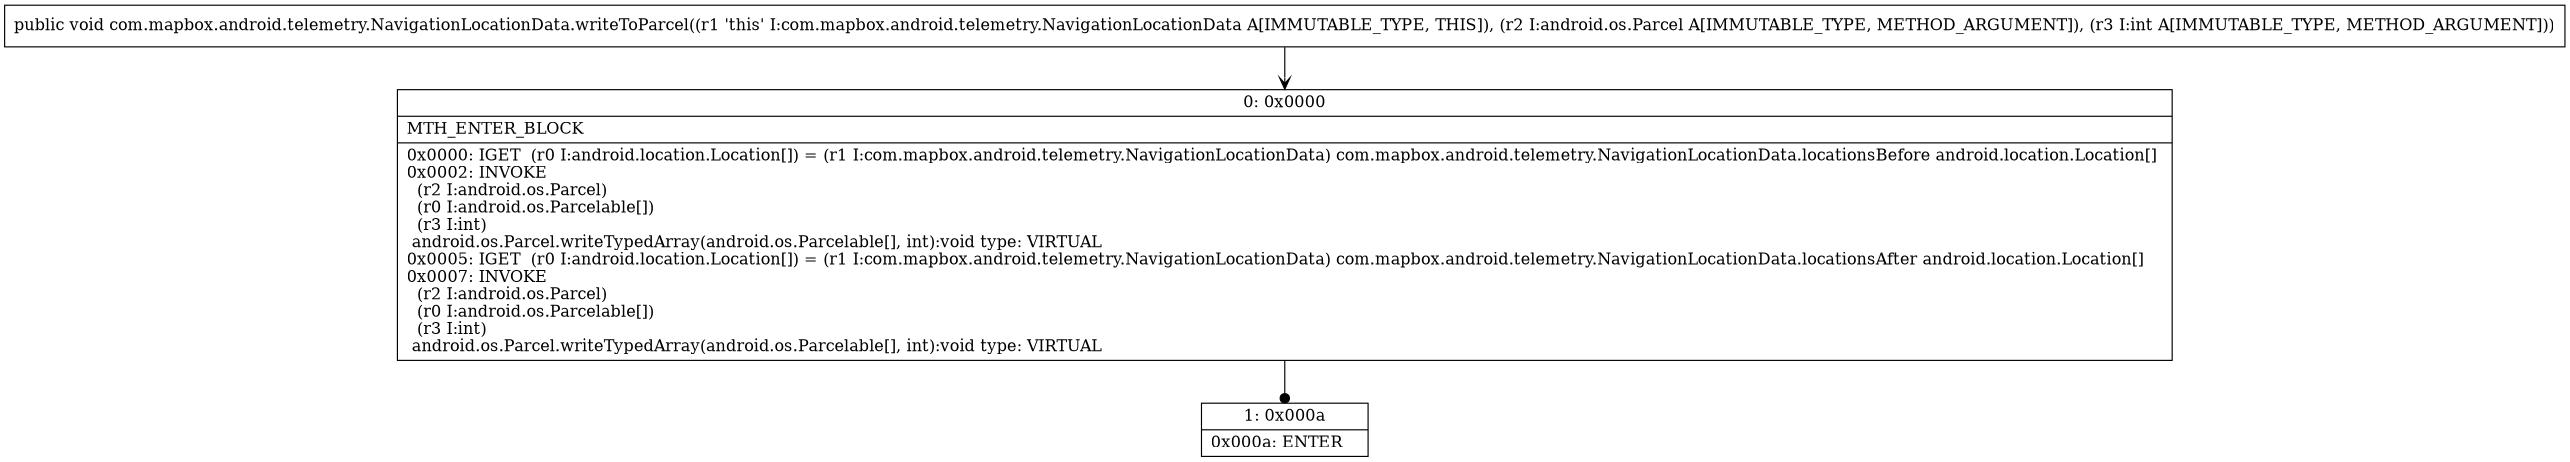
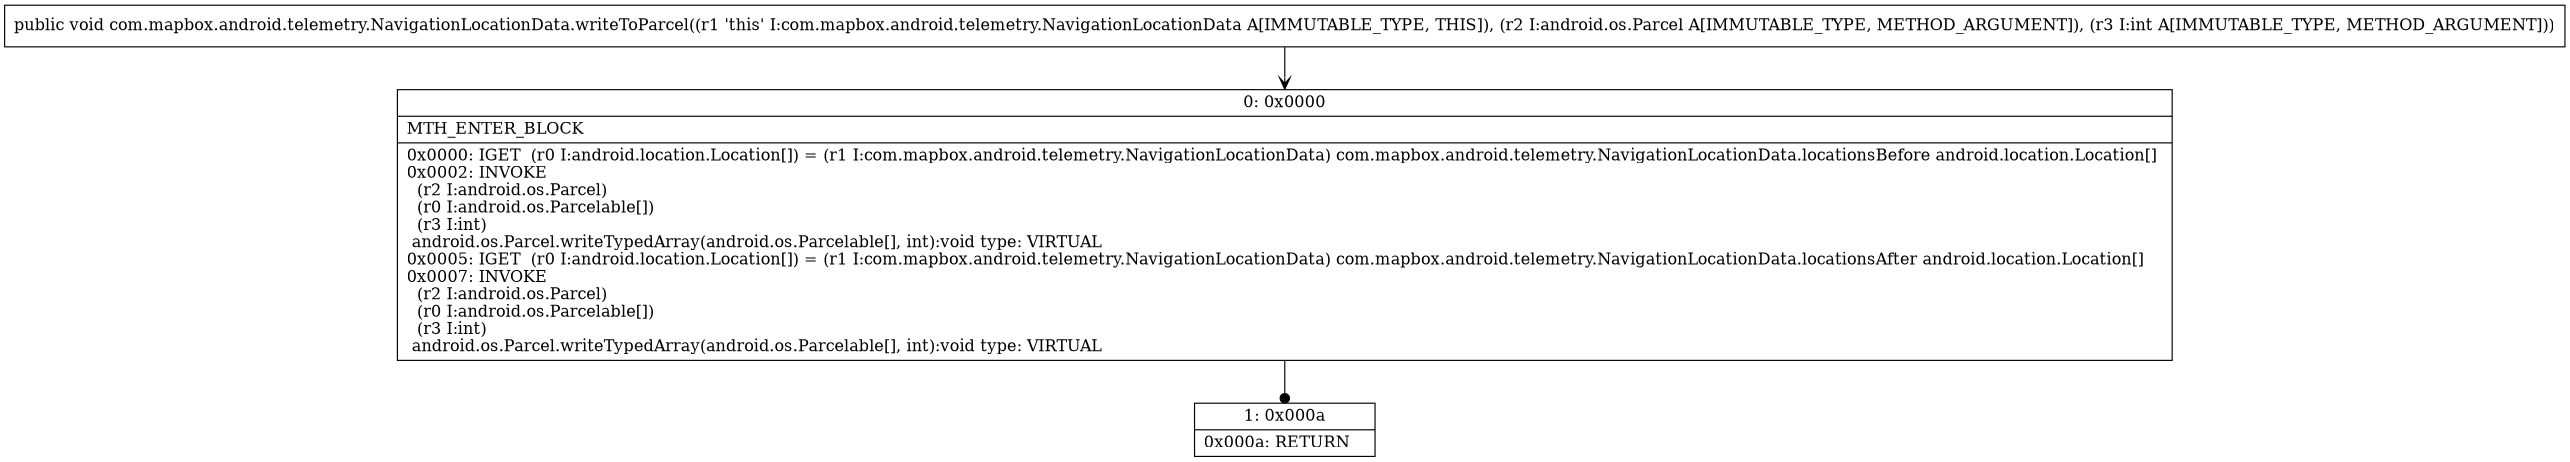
node "1: 0x000a": text "0x000a: ENTER" -> "0x000a: RETURN"
